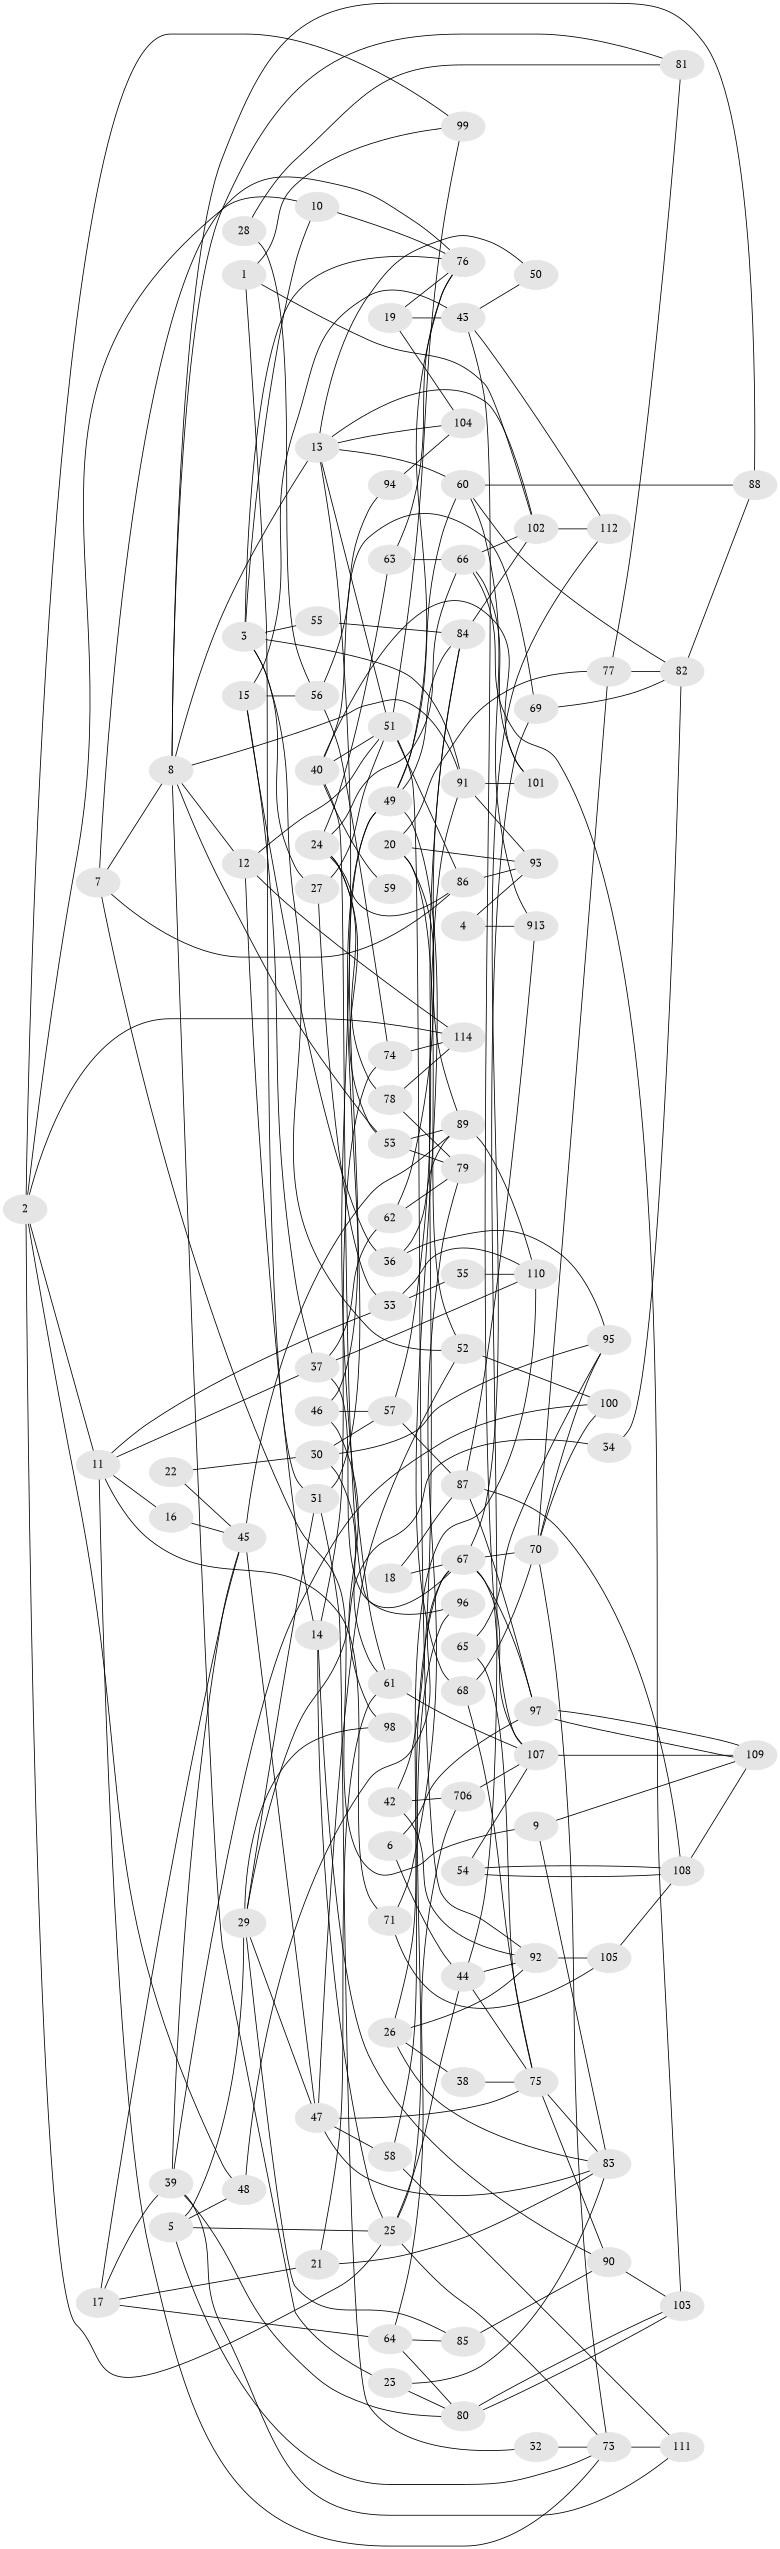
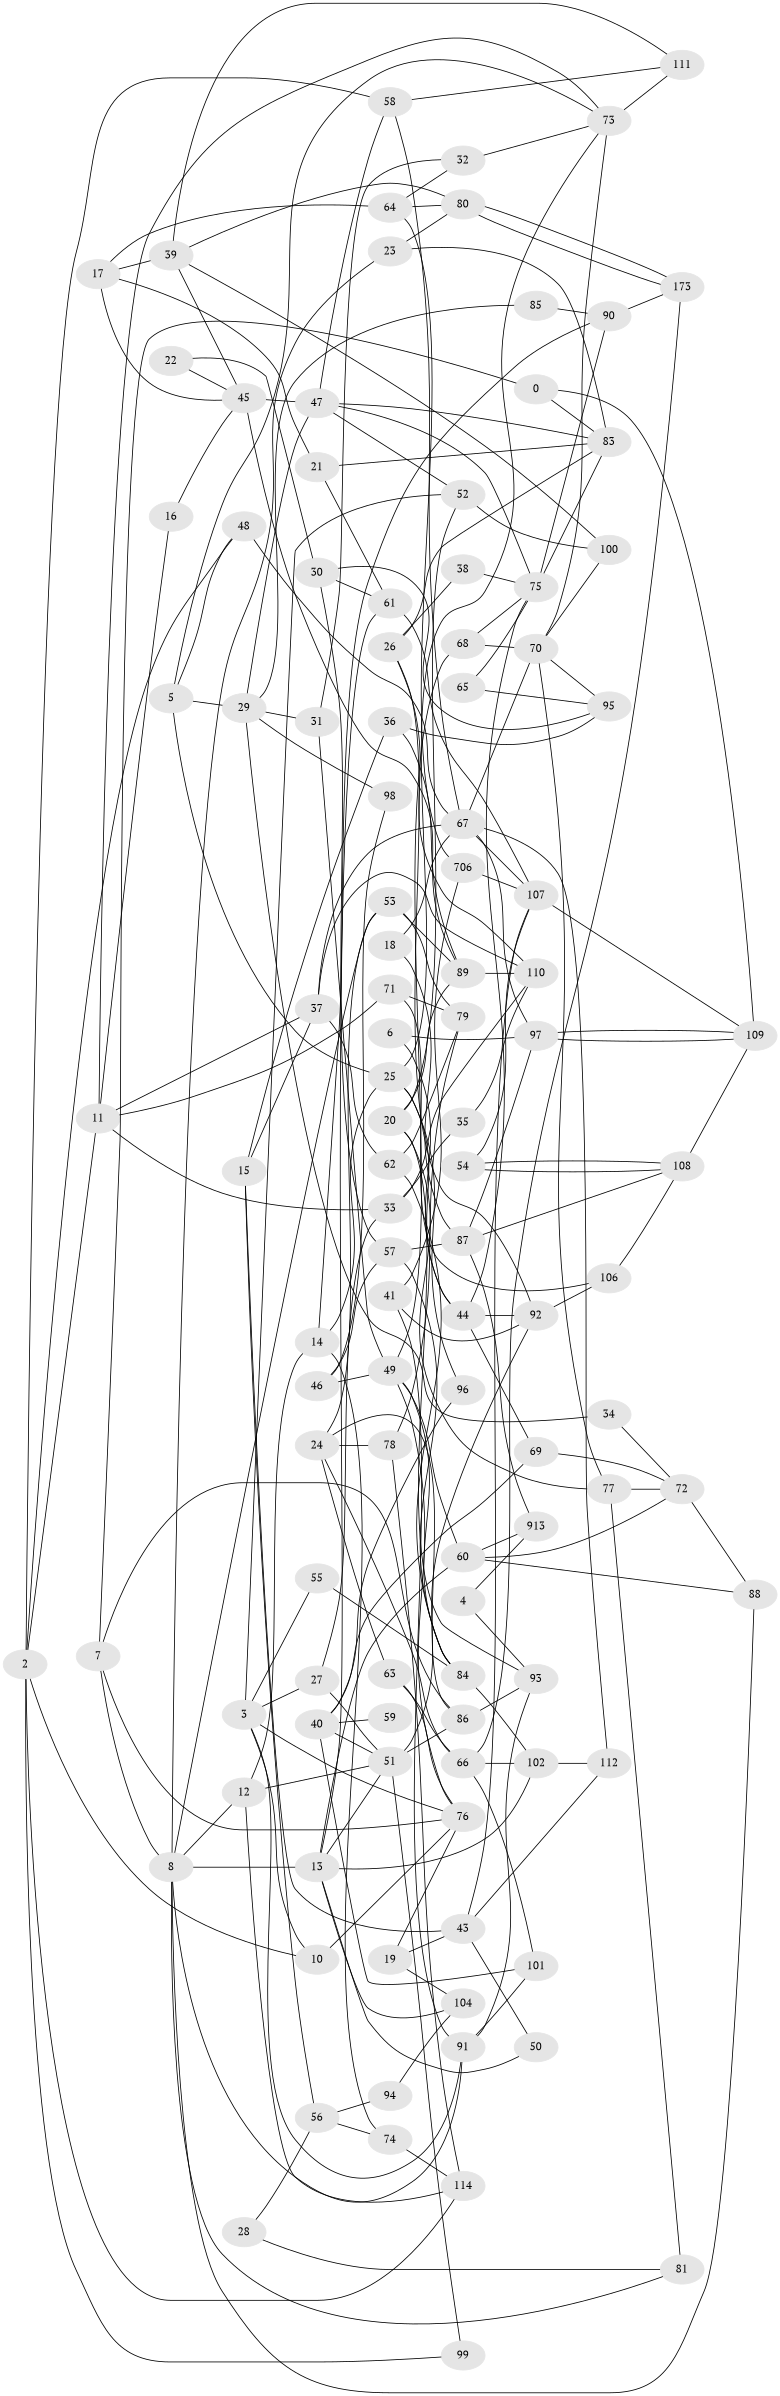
node "1": removed
node "82": label "82" -> "72"
node "42": label "42" -> "41"
node "9": label "9" -> "0"
node "105": label "105" -> "106"
edge "2" -- "25": now "2" -- "58"
node "103": label "103" -> "173"
edge "64" -- "85": now "64" -- "32"
